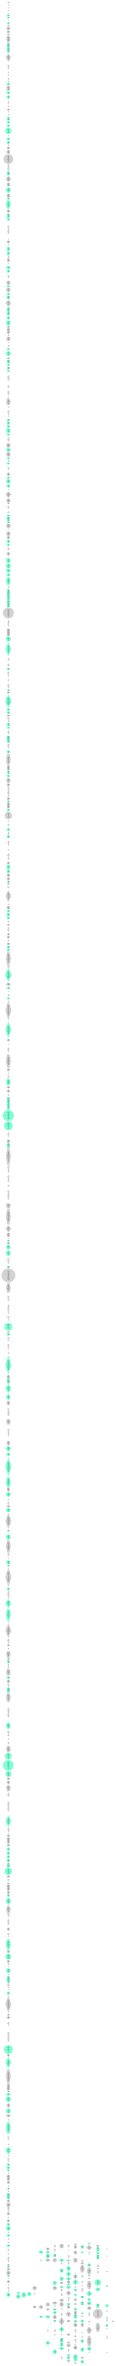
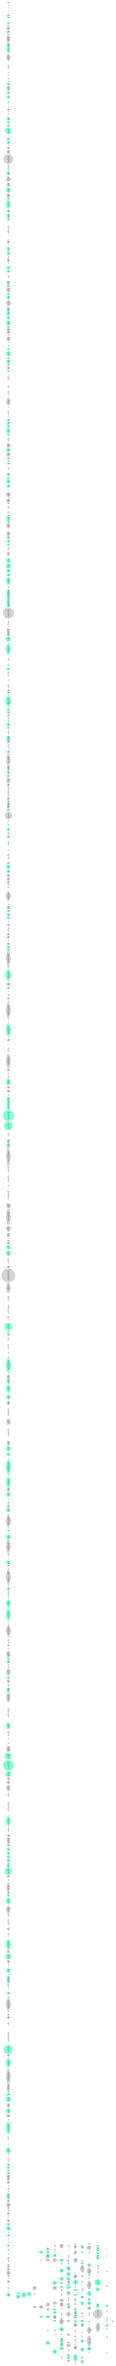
node "# 0x4c0 PUSHX Data PUSHX Data JUMP": fillcolor white -> aquamarine
